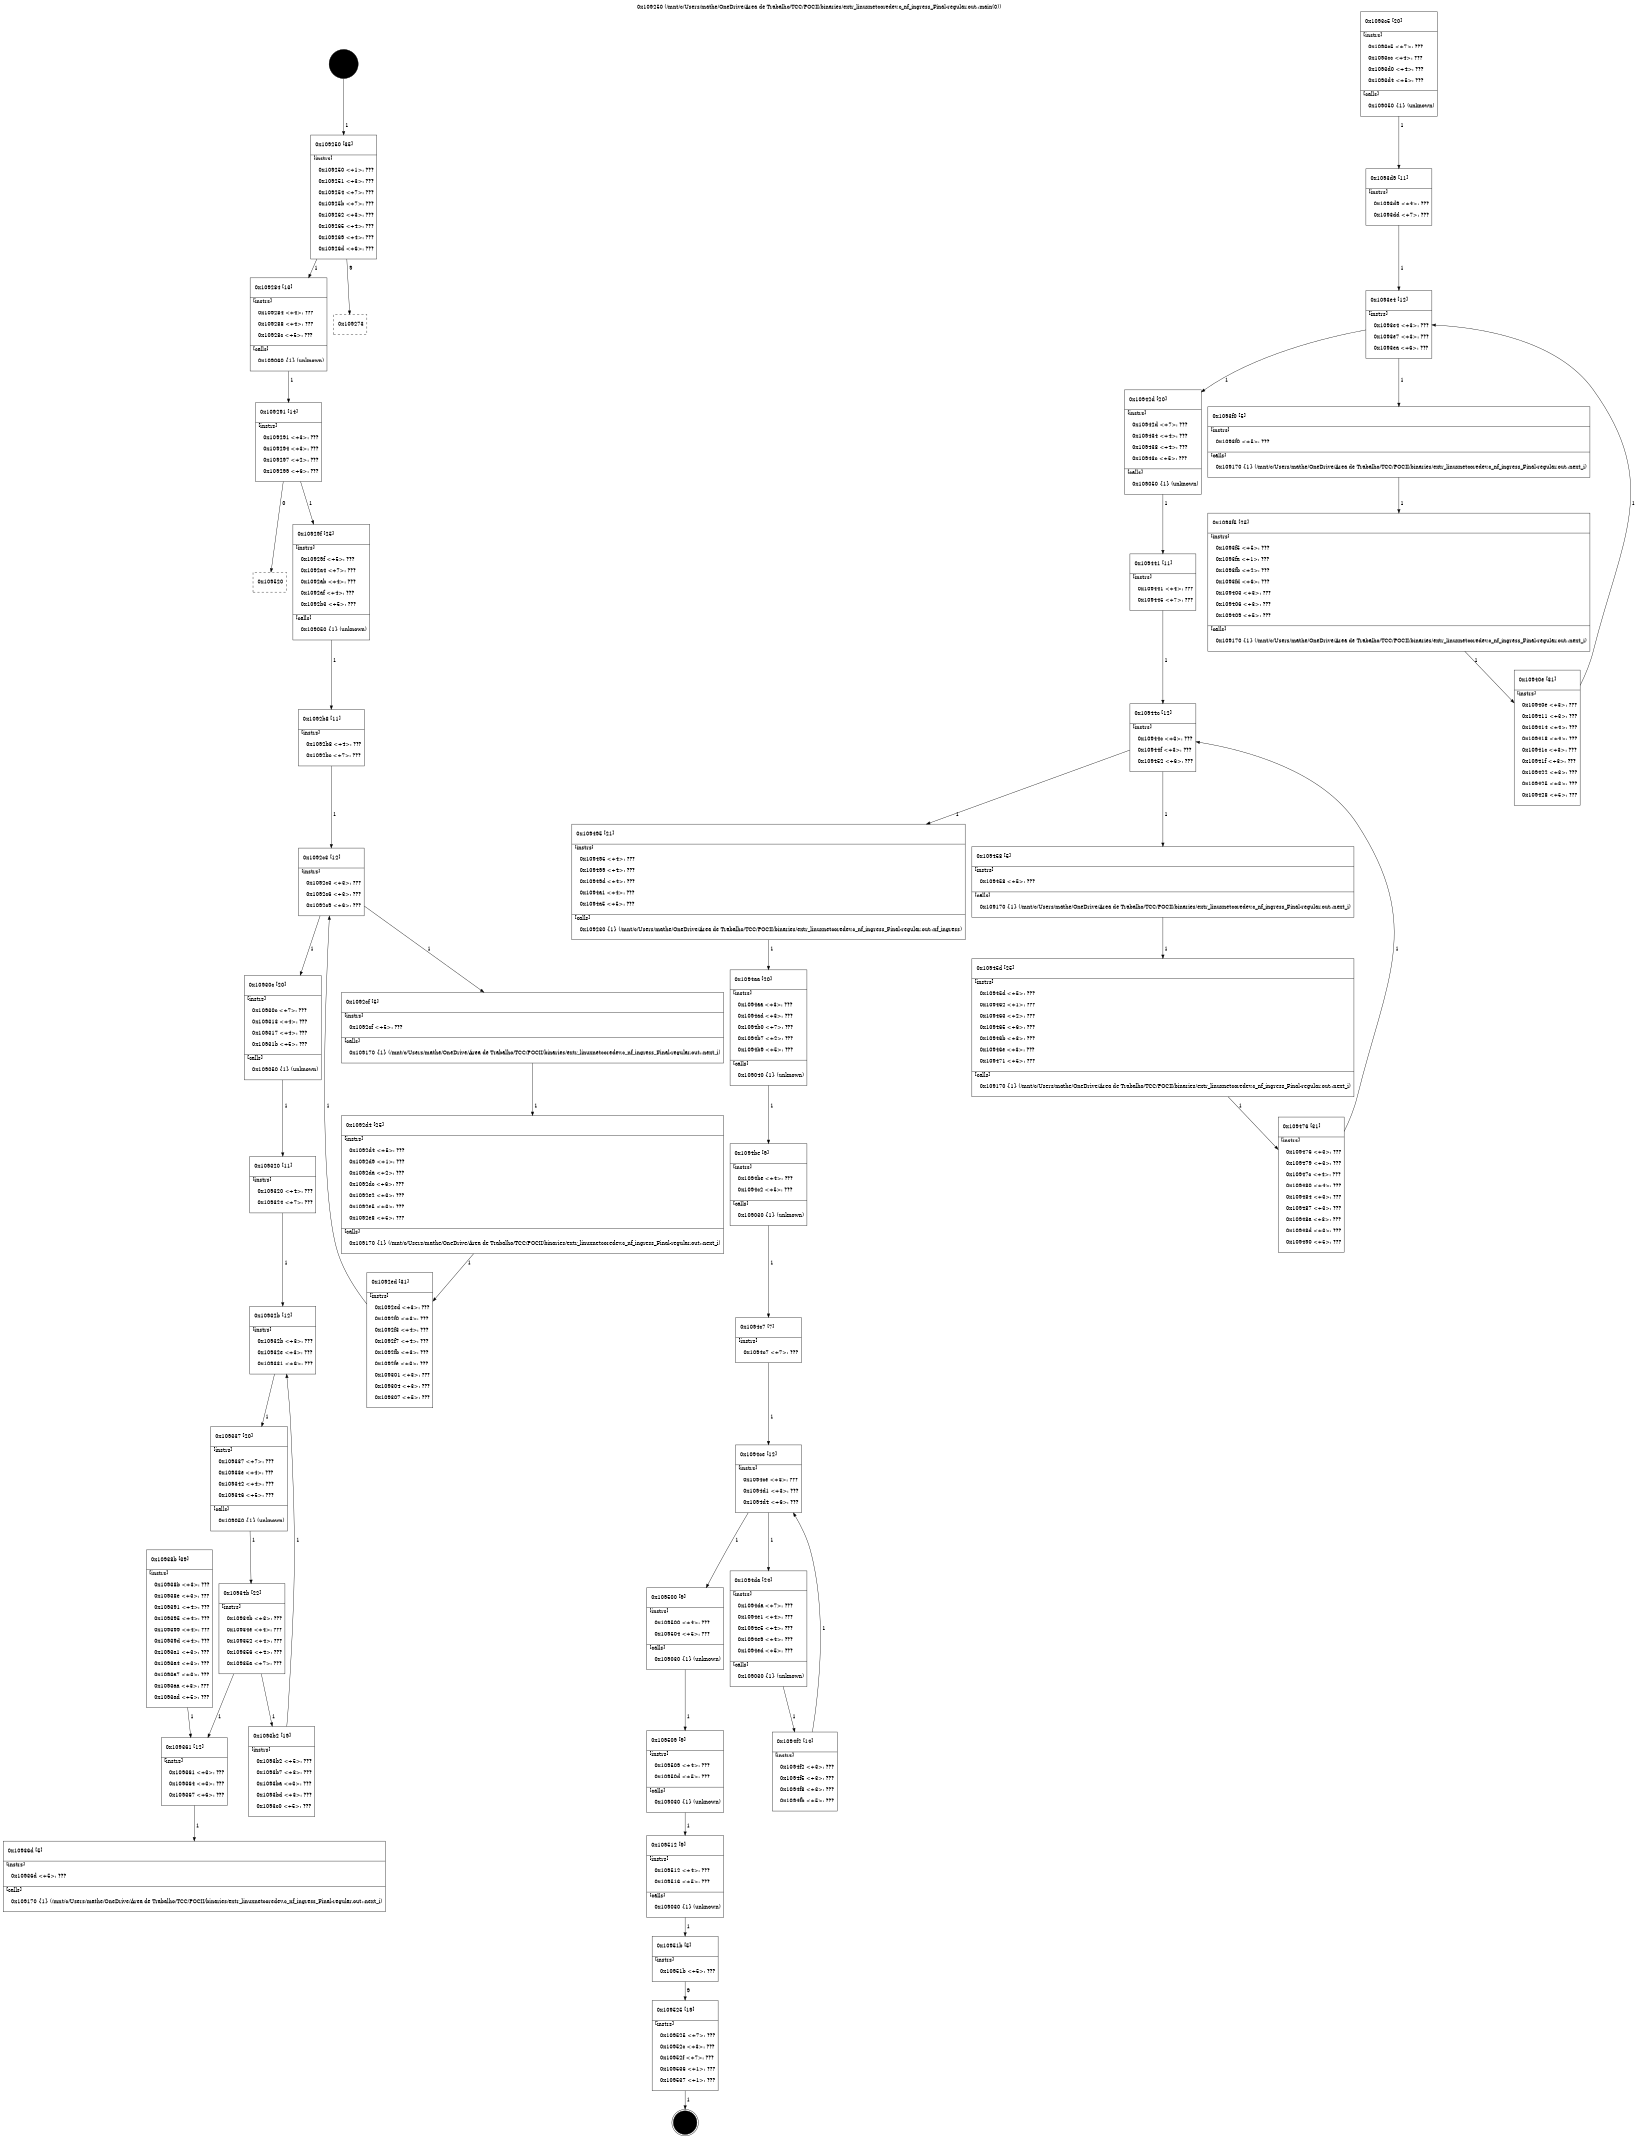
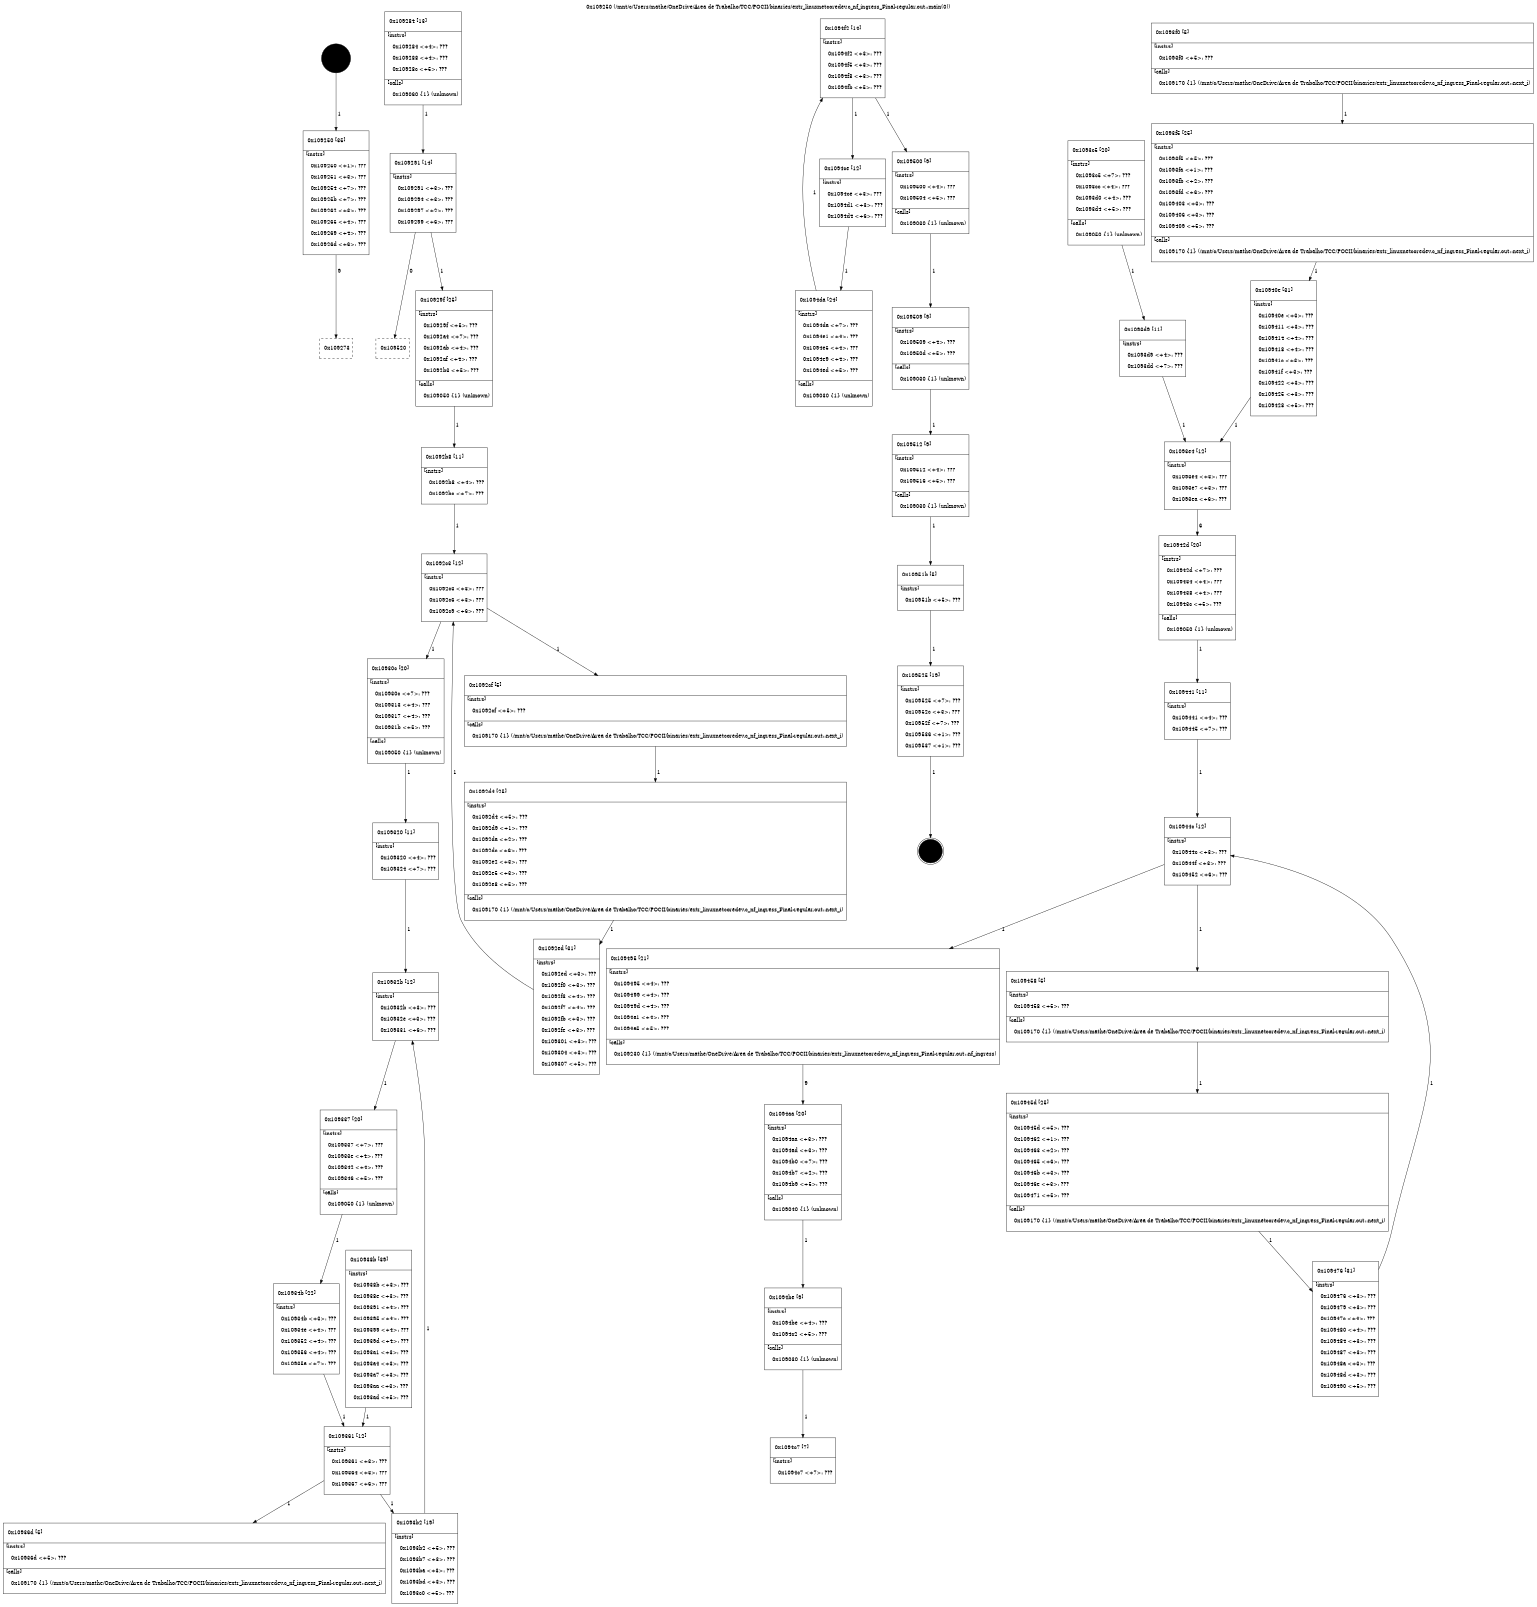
edge "0x109250 [35]" -> "0x109284 [13]": removed, label "1"
edge "0x1093e4 [12]" -> "0x10942d [20]": label " 1" -> " 6"
edge "0x1093e4 [12]" -> "0x1093f0 [5]": removed, label "1"
edge "0x109495 [21]" -> "0x1094aa [20]": label " 1" -> " 9"
edge "0x1094c7 [7]" -> "0x1094ce [12]": removed, label "1"
edge "0x1094ce [12]" -> "0x109500 [9]": now "0x1094f2 [14]" -> "0x109500 [9]"
edge "0x10934b [22]" -> "0x1093b2 [19]": now "0x109361 [12]" -> "0x1093b2 [19]"
edge "0x10951b [5]" -> "0x109525 [19]": label " 9" -> " 1"
